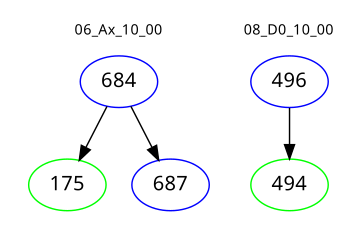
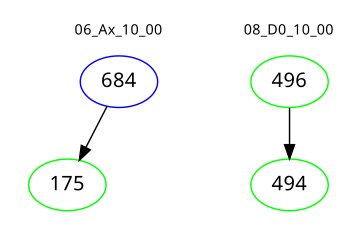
node "496": color blue -> green
node "687": removed
